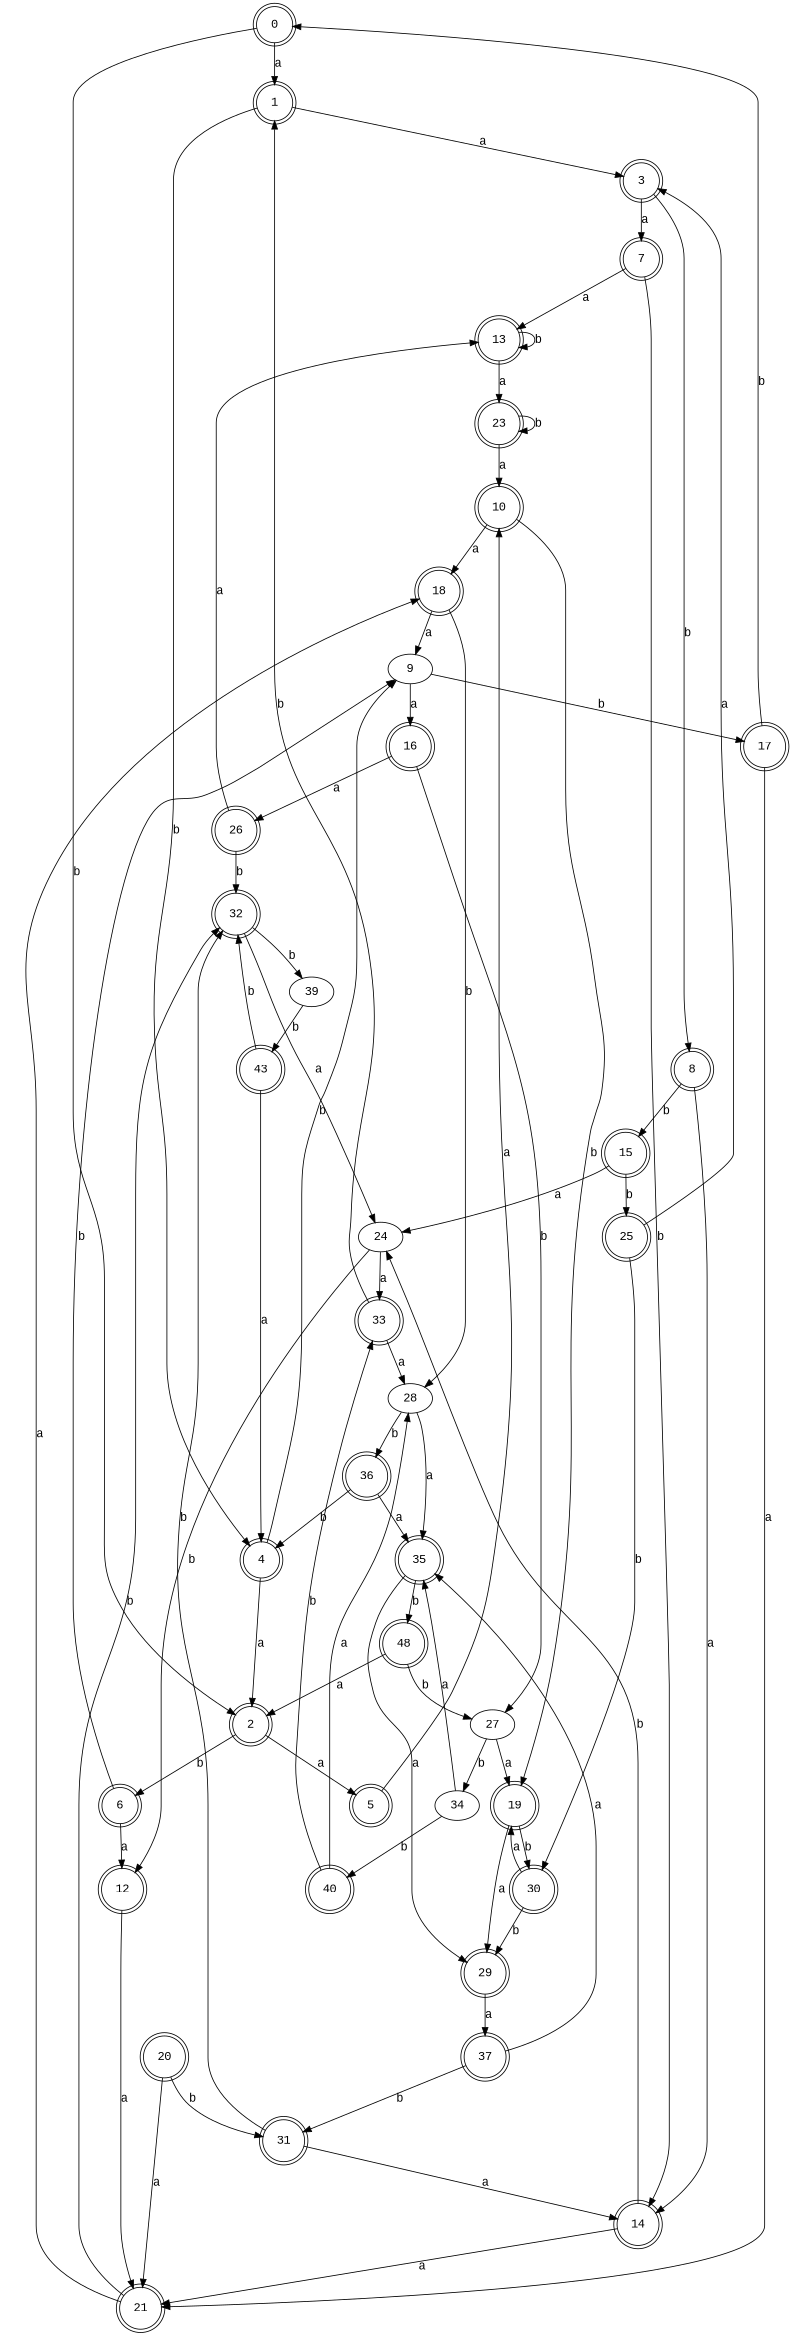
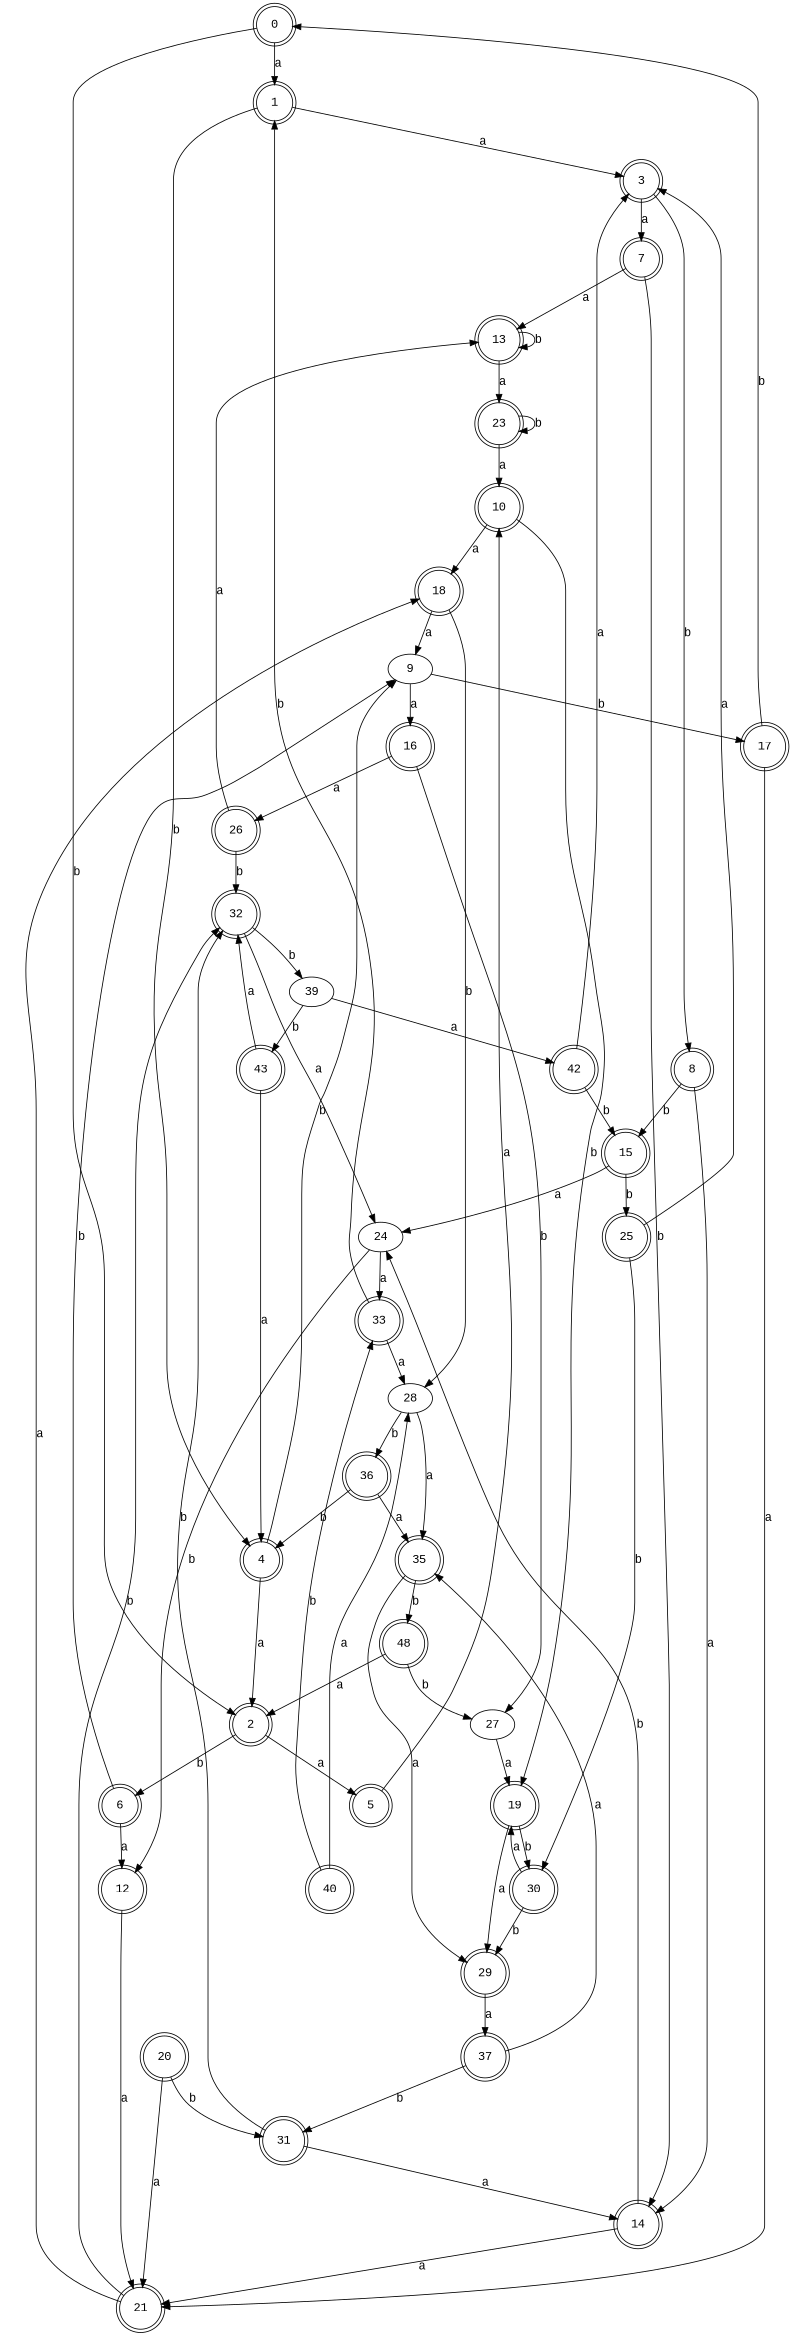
edge "43" -> "32": label "b" -> "a"
node "42": added
node "34": removed
